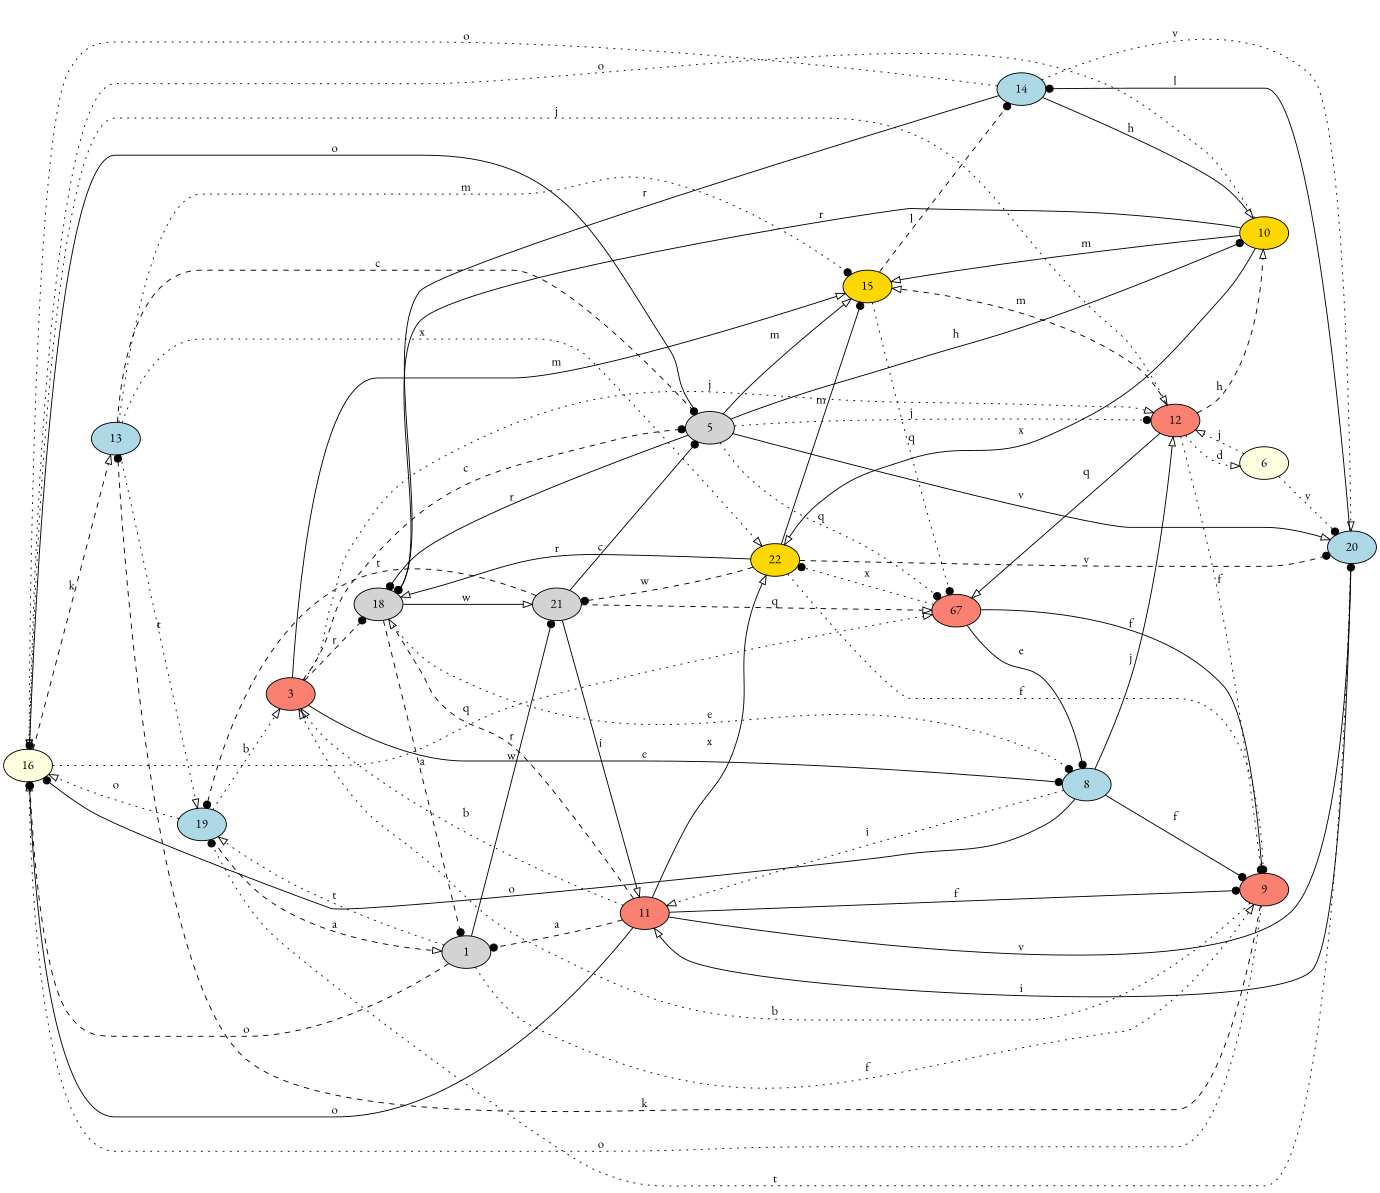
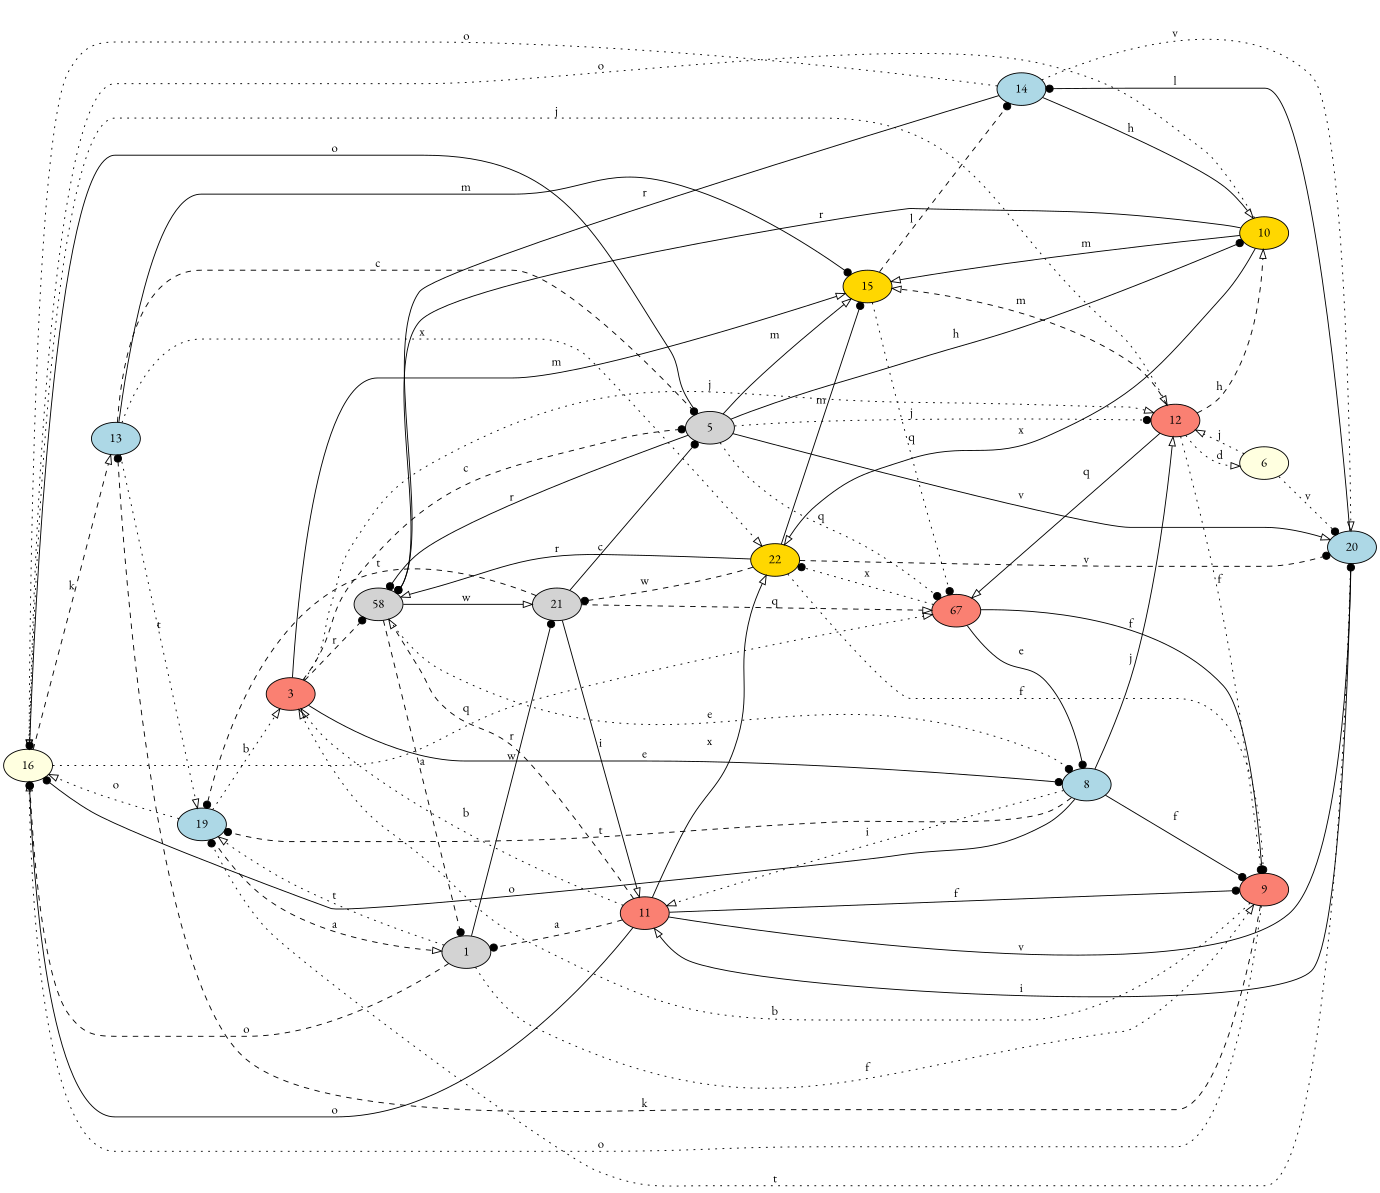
edge "13" -> "15": style dotted -> solid
node "18": label "18" -> "58"
edge "8" -> "19": added, label "t"
